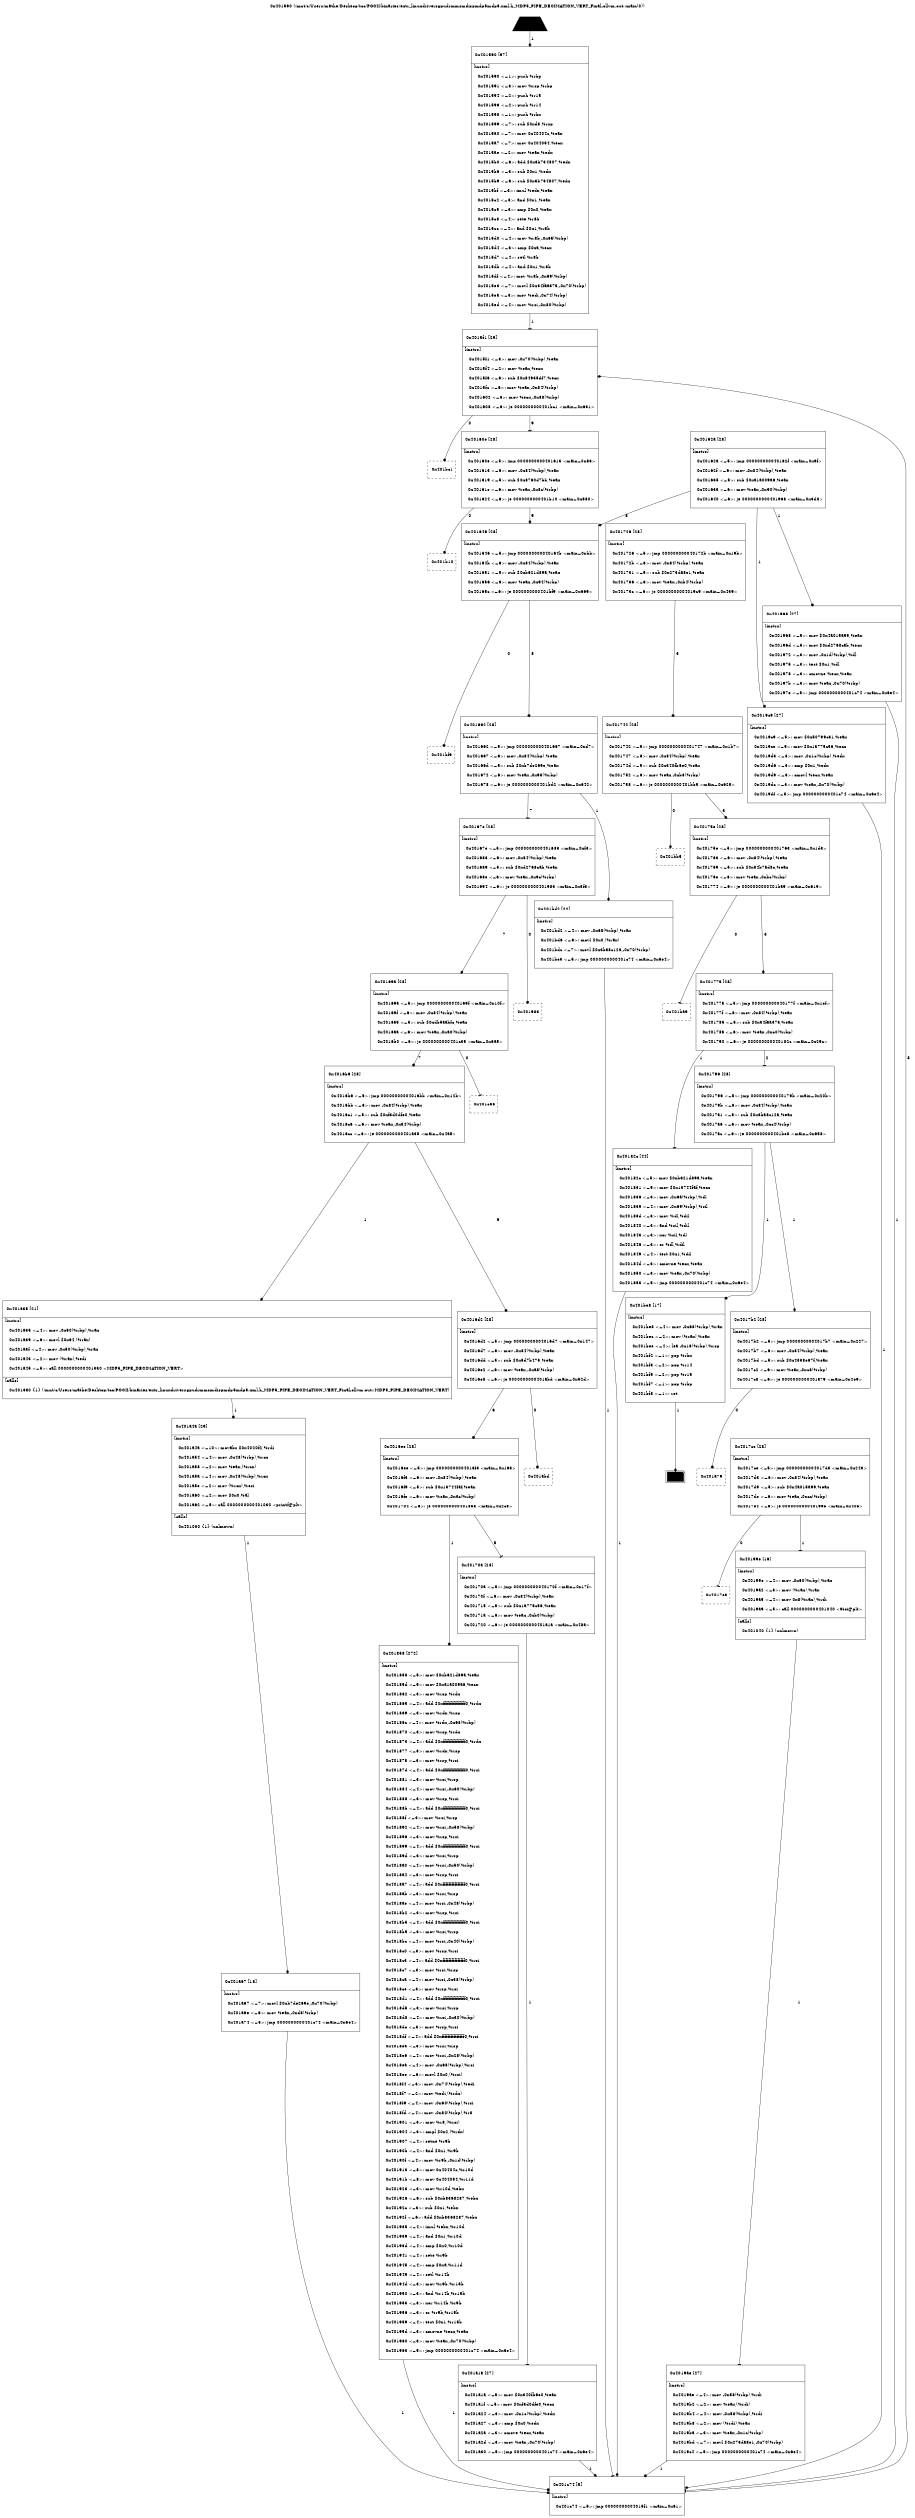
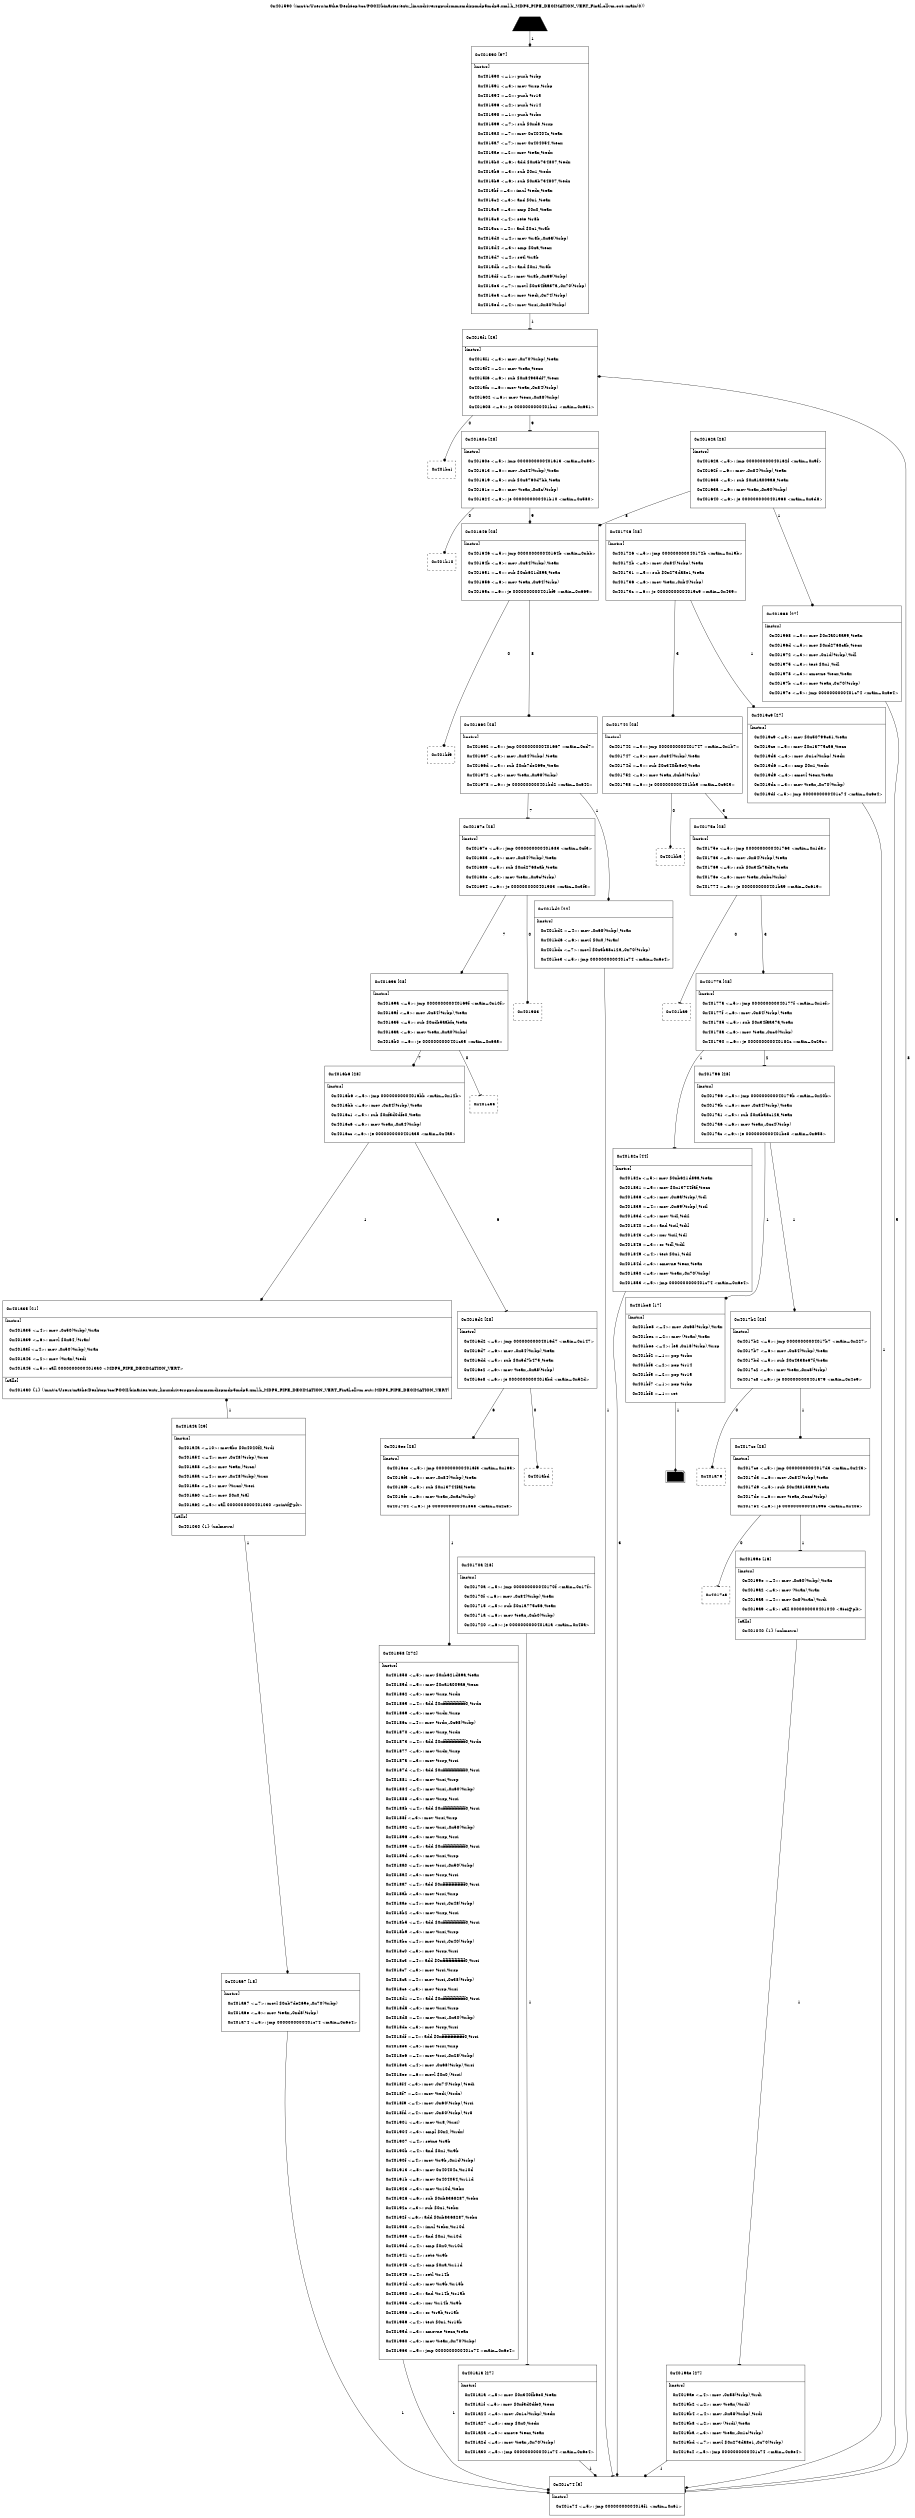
edge "0x40162a [28]" -> "0x4019c9 [27]": now "0x401726 [28]" -> "0x4019c9 [27]"
edge "0x401968 [27]" -> "0x401c74 [5]": label " 1" -> " 5"
edge "0x4016b6 [28]" -> "0x4016d2 [28]": arrowhead dot -> tee
edge "0x401a35 [21]" -> "0x401a4a [29]": reversed
edge "0x4017b2 [28]" -> "0x4017ce [28]": added, label "1"
edge "0x4016ee [28]" -> "0x40170a [28]": removed, label "5"
edge "0x40182c [44]" -> "0x401c74 [5]": label " 1" -> " 3"
